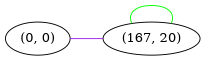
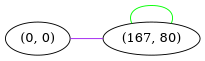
node "(167, 20)": label "(167, 20)" -> "(167, 80)"
